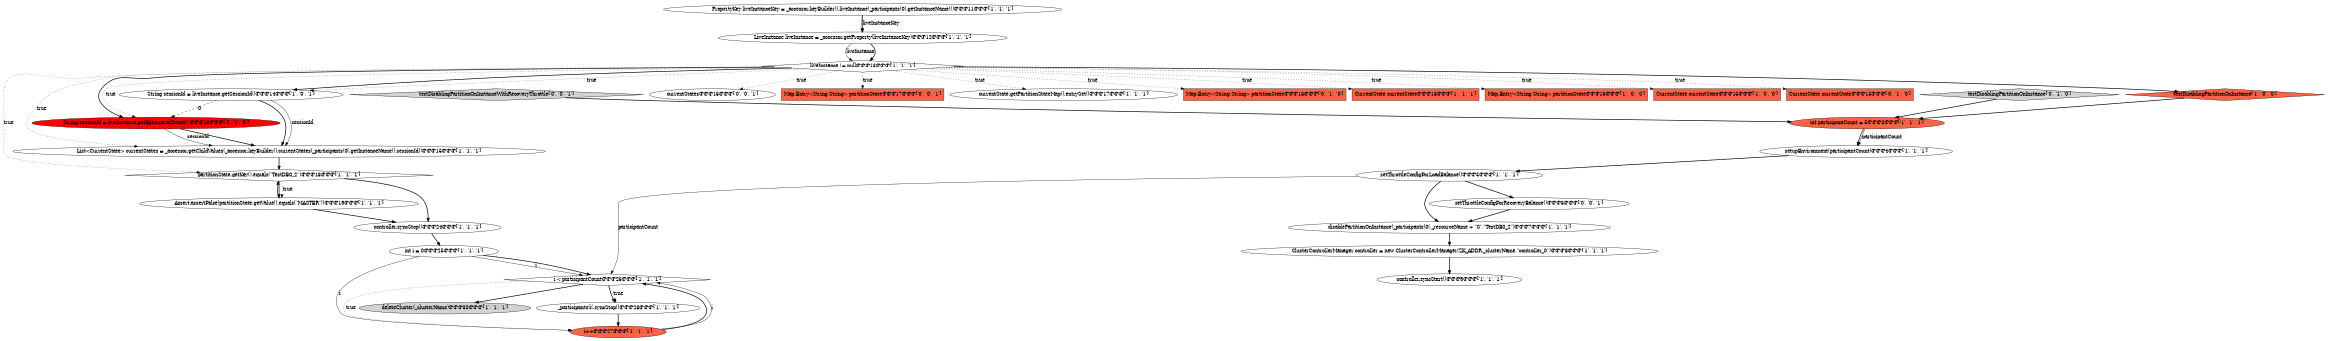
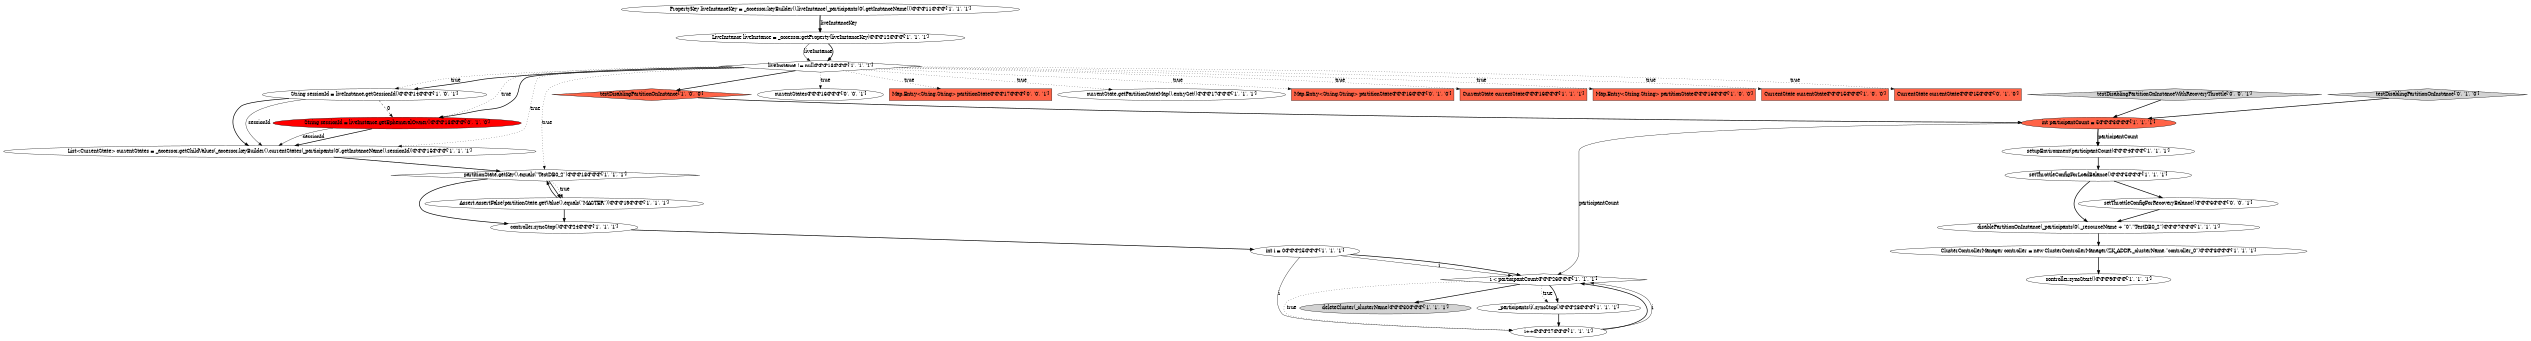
edge "setThrottleConfigForLoadBalance()@@@5@@@['1', '1', '1']" -> "i < participantCount@@@26@@@['1', '1', '1']": now "int participantCount = 5@@@3@@@['1', '1', '1']" -> "i < participantCount@@@26@@@['1', '1', '1']"
node "i++@@@27@@@['1', '1', '1']": fillcolor tomato -> white
